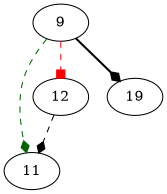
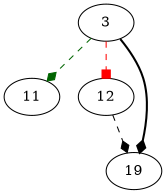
node "9": label "9" -> "3"
edge "12" -> "11": now "12" -> "19"
